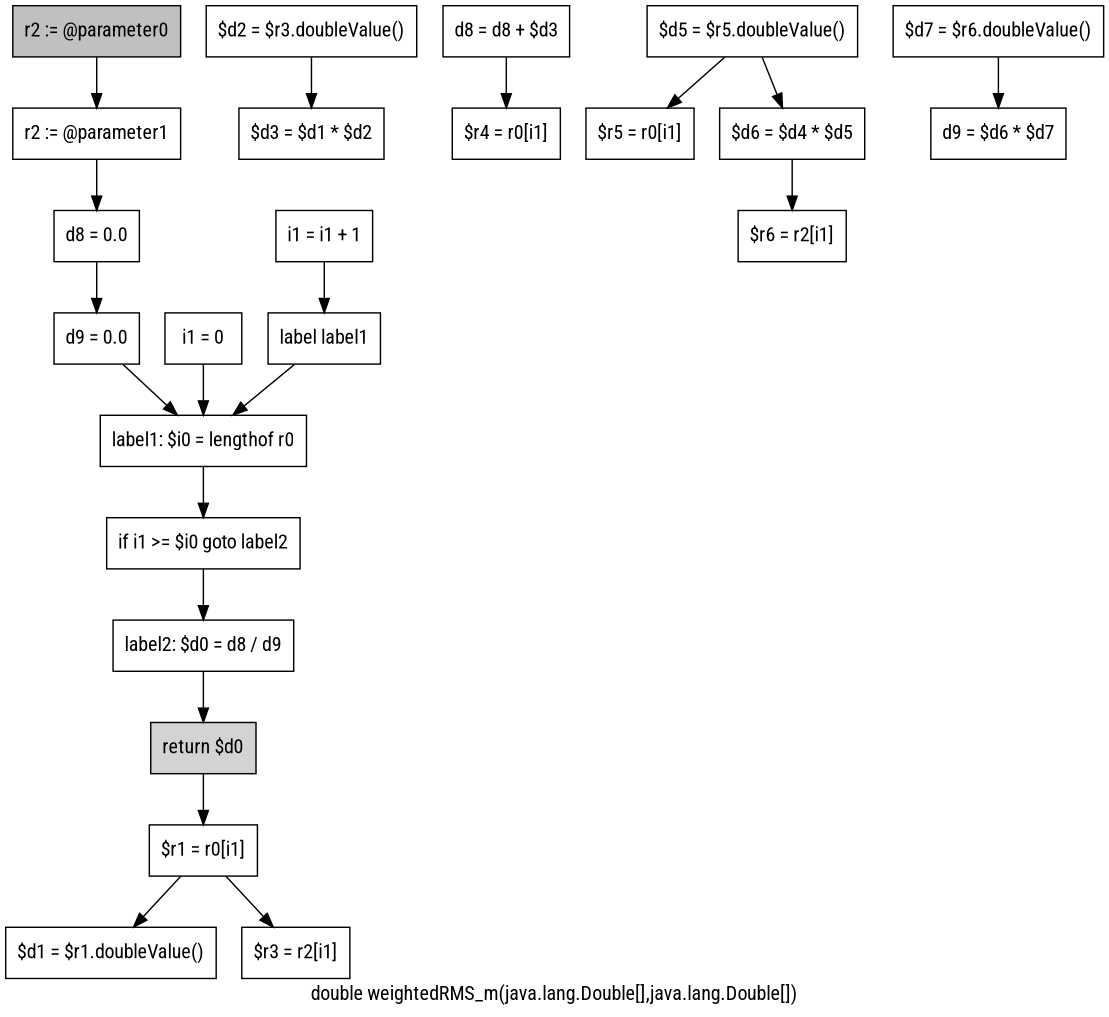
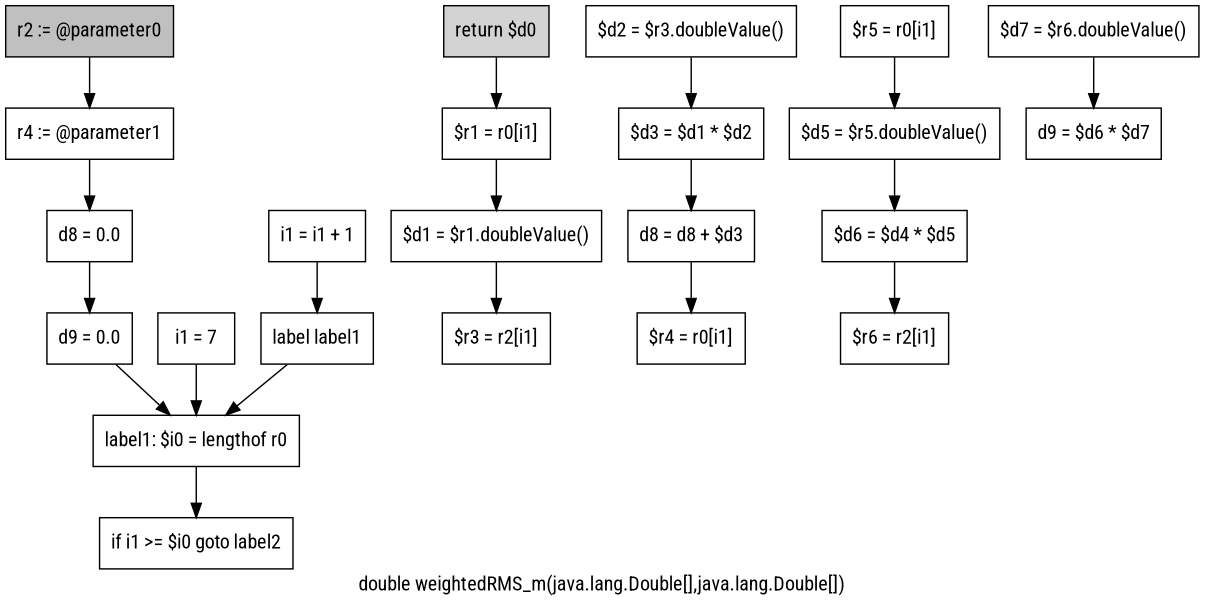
edge "$d5 = $r5.doubleValue()" -> "$r5 = r0[i1]": reversed
node "r2 := @parameter1": label "r2 := @parameter1" -> "r4 := @parameter1"
edge "$d3 = $d1 * $d2" -> "d8 = d8 + $d3": added
node "i1 = 0": label "i1 = 0" -> "i1 = 7"
node "label2: $d0 = d8 / d9": removed
edge "$r1 = r0[i1]" -> "$r3 = r2[i1]": now "$d1 = $r1.doubleValue()" -> "$r3 = r2[i1]"
